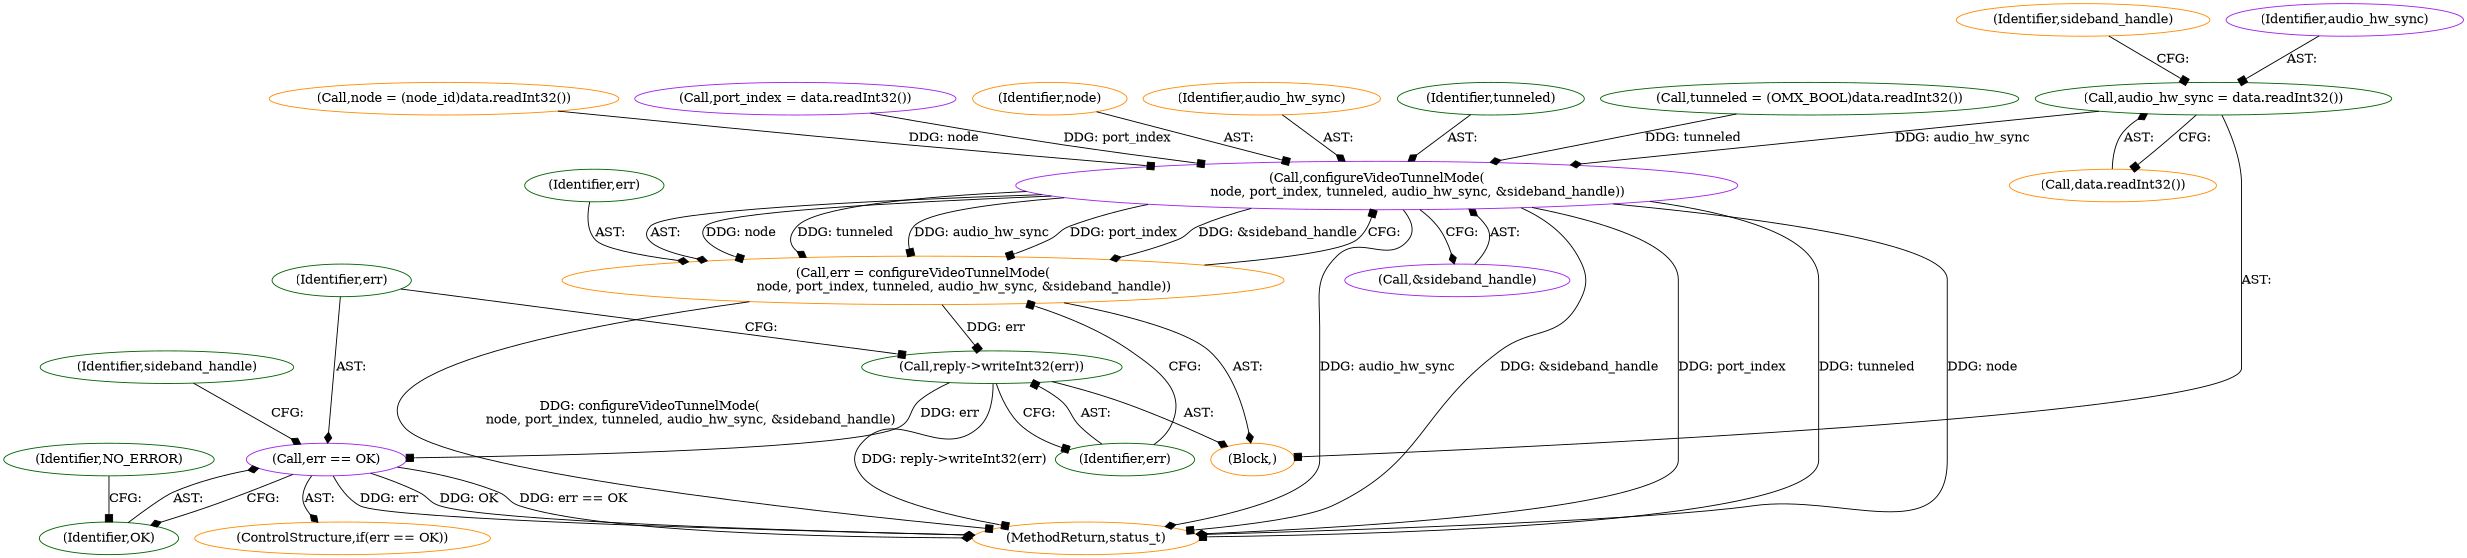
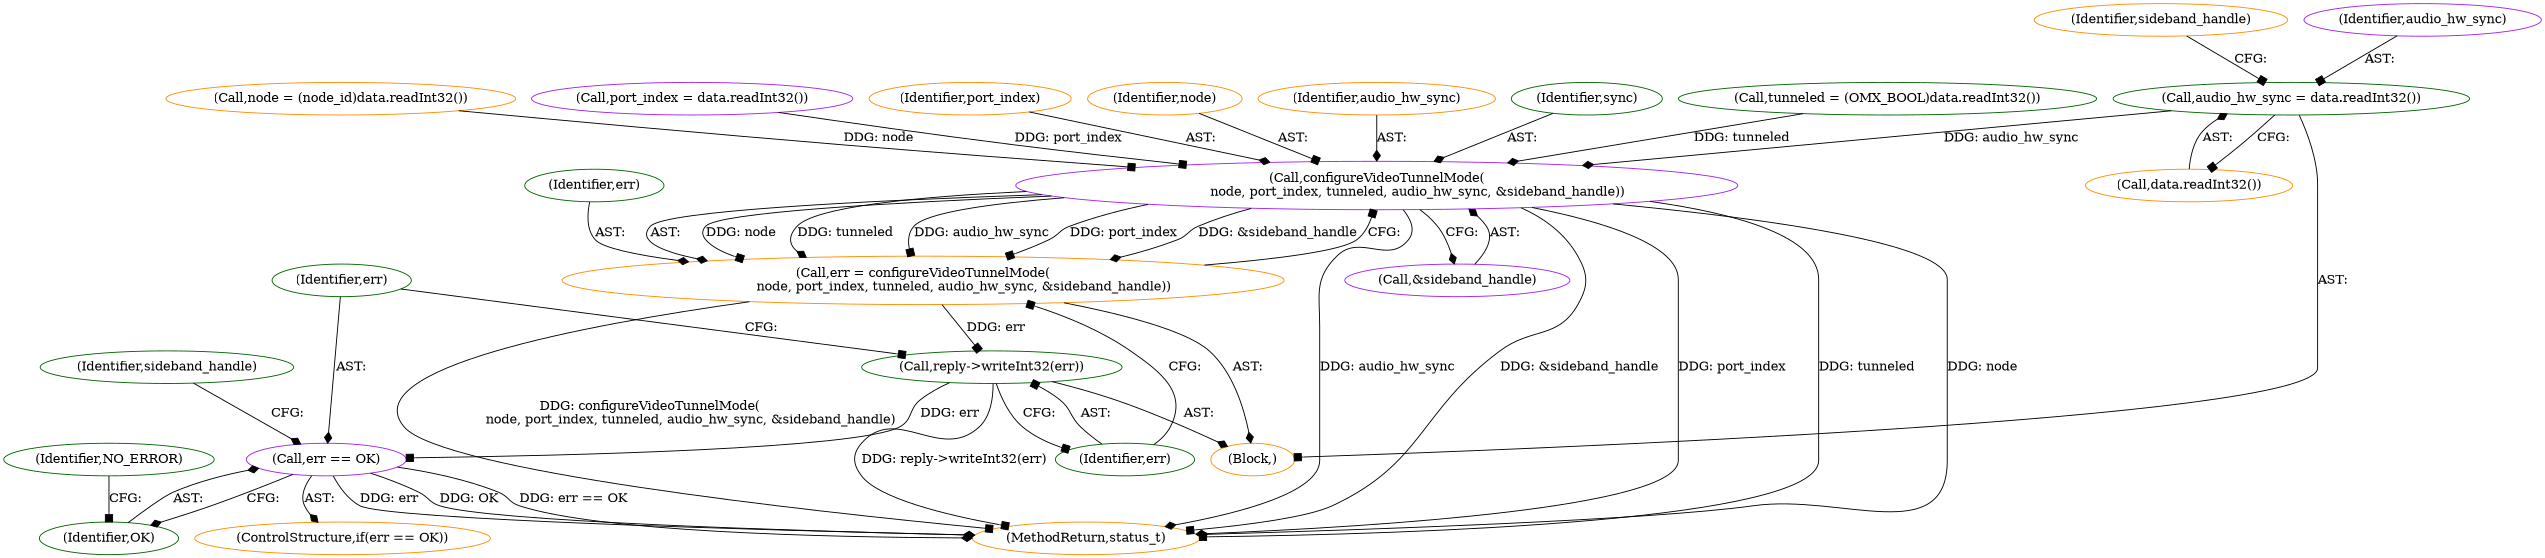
node "(Identifier,port_index)": added
node "(Identifier,tunneled)": label "(Identifier,tunneled)" -> "(Identifier,sync)"
